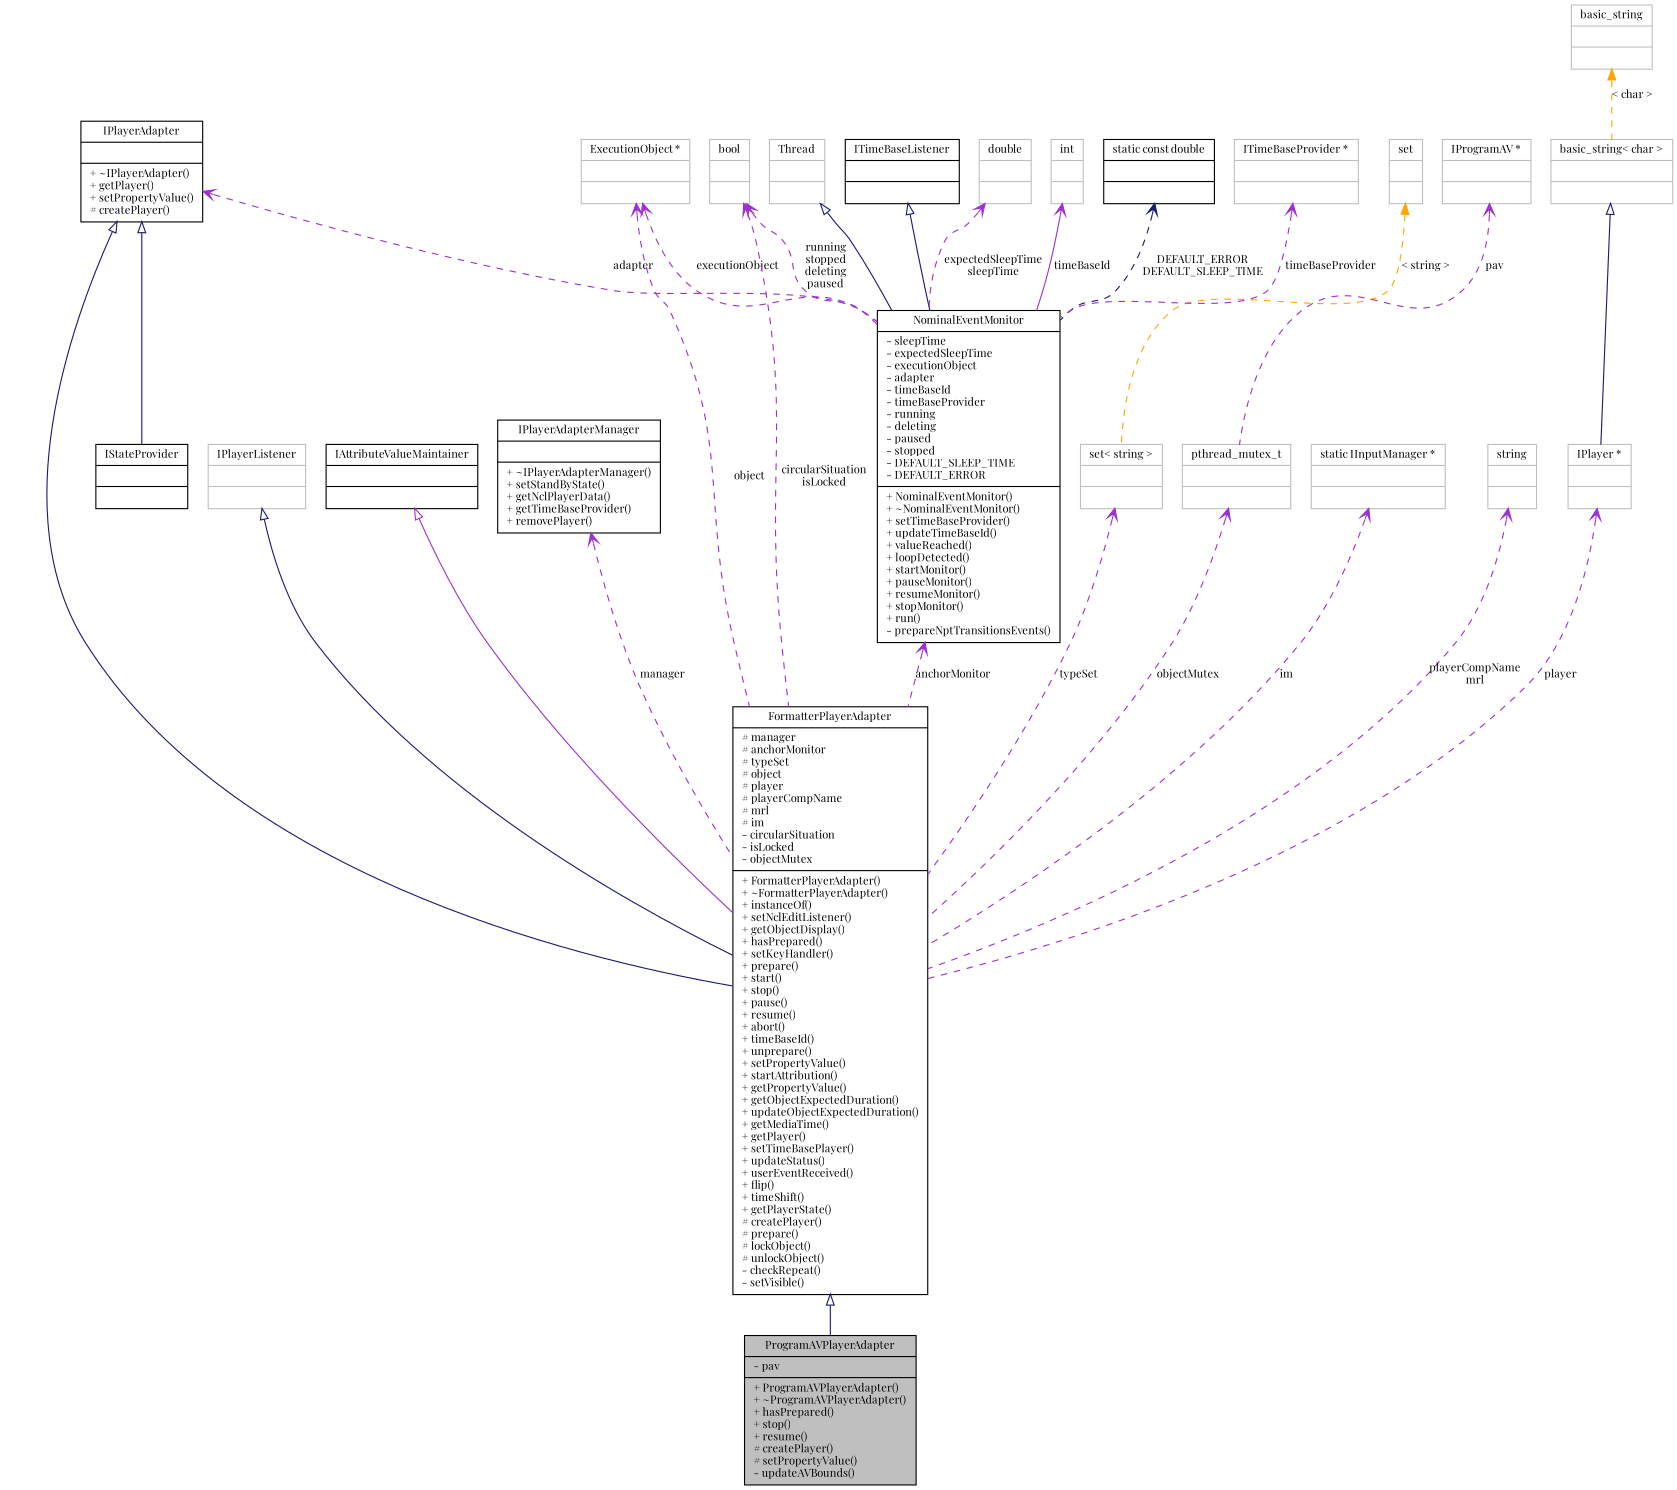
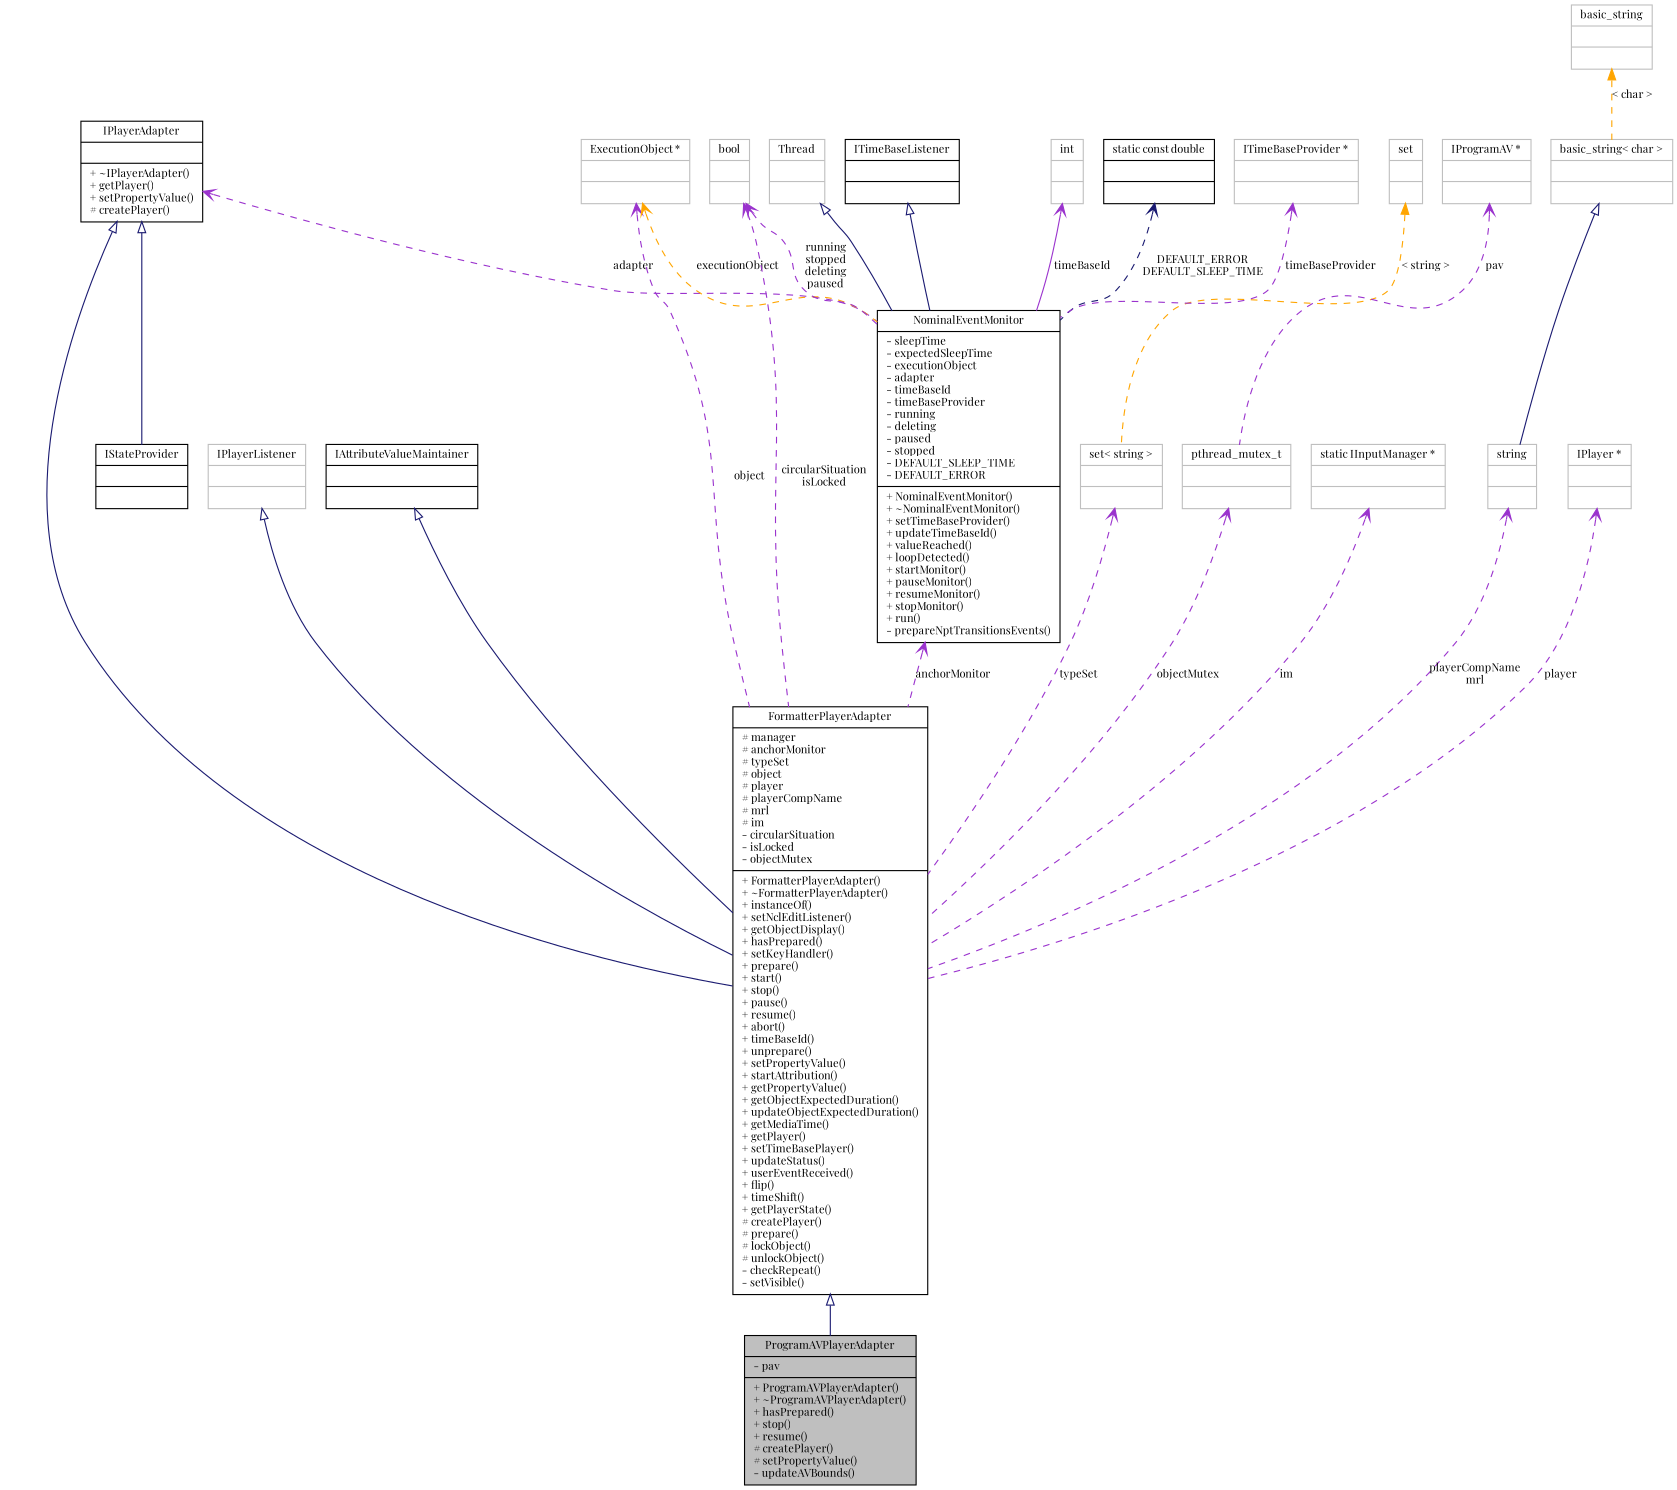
node "double": removed
edge "NominalEventMonitor" -> "ExecutionObject *": color darkorchid3 -> orange
edge "IPlayer *" -> "basic_string< char >": now "string" -> "basic_string< char >"
node "IPlayerAdapterManager": removed
edge "FormatterPlayerAdapter" -> "IAttributeValueMaintainer": color darkorchid3 -> midnightblue
